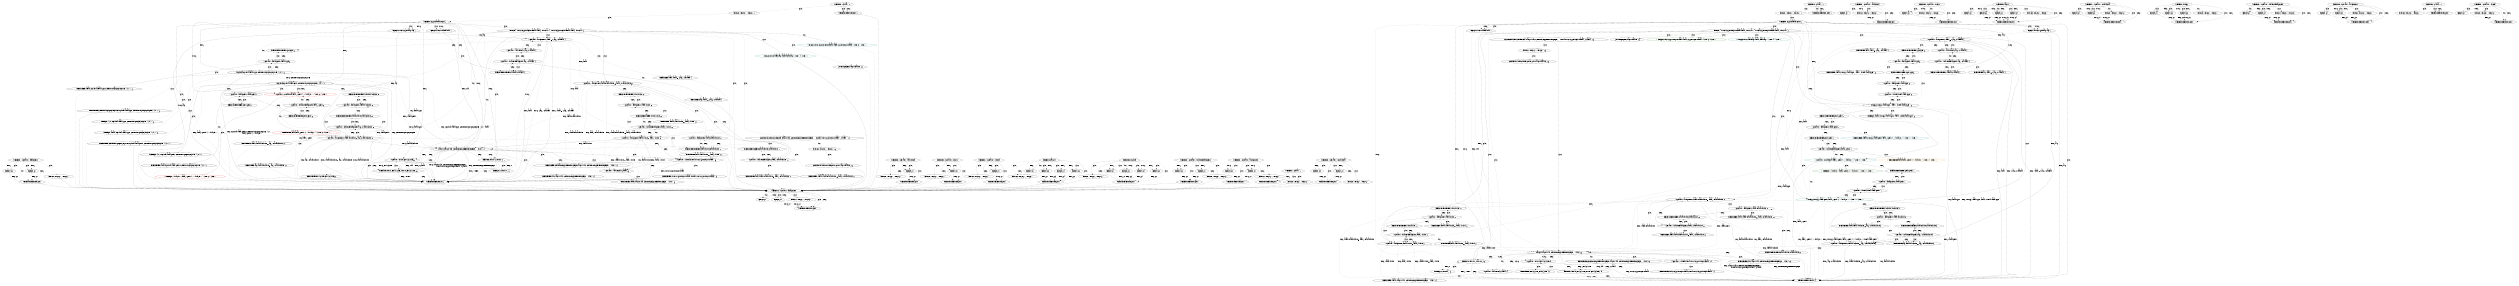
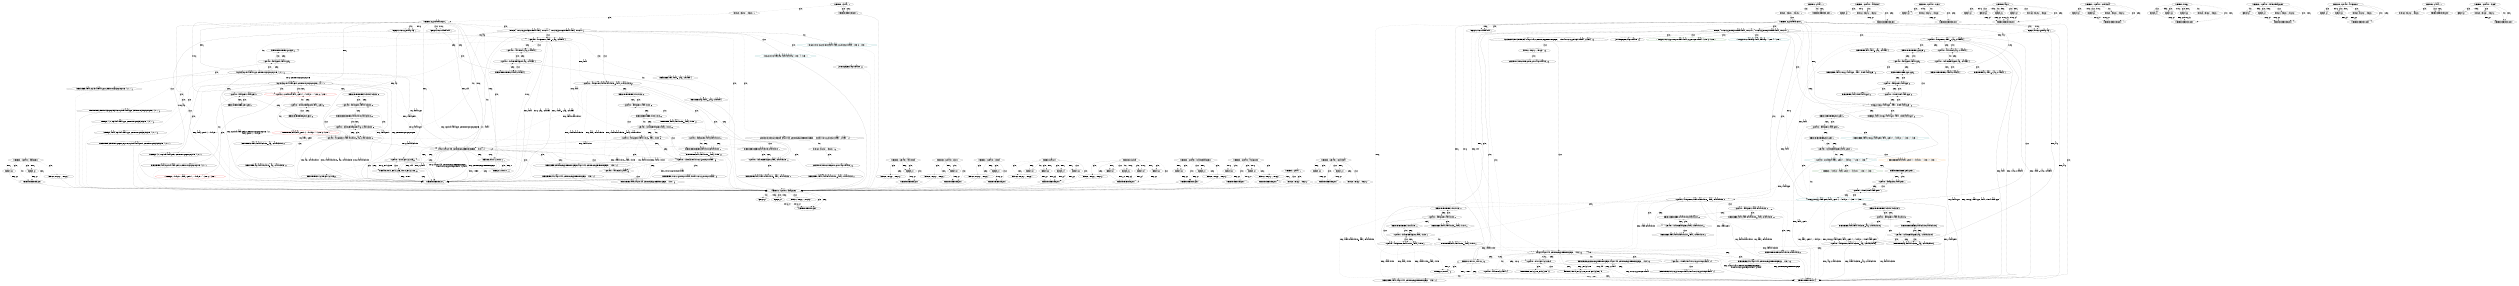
node "(IDENTIFIER,raead,sizeof(raead.type))": added
